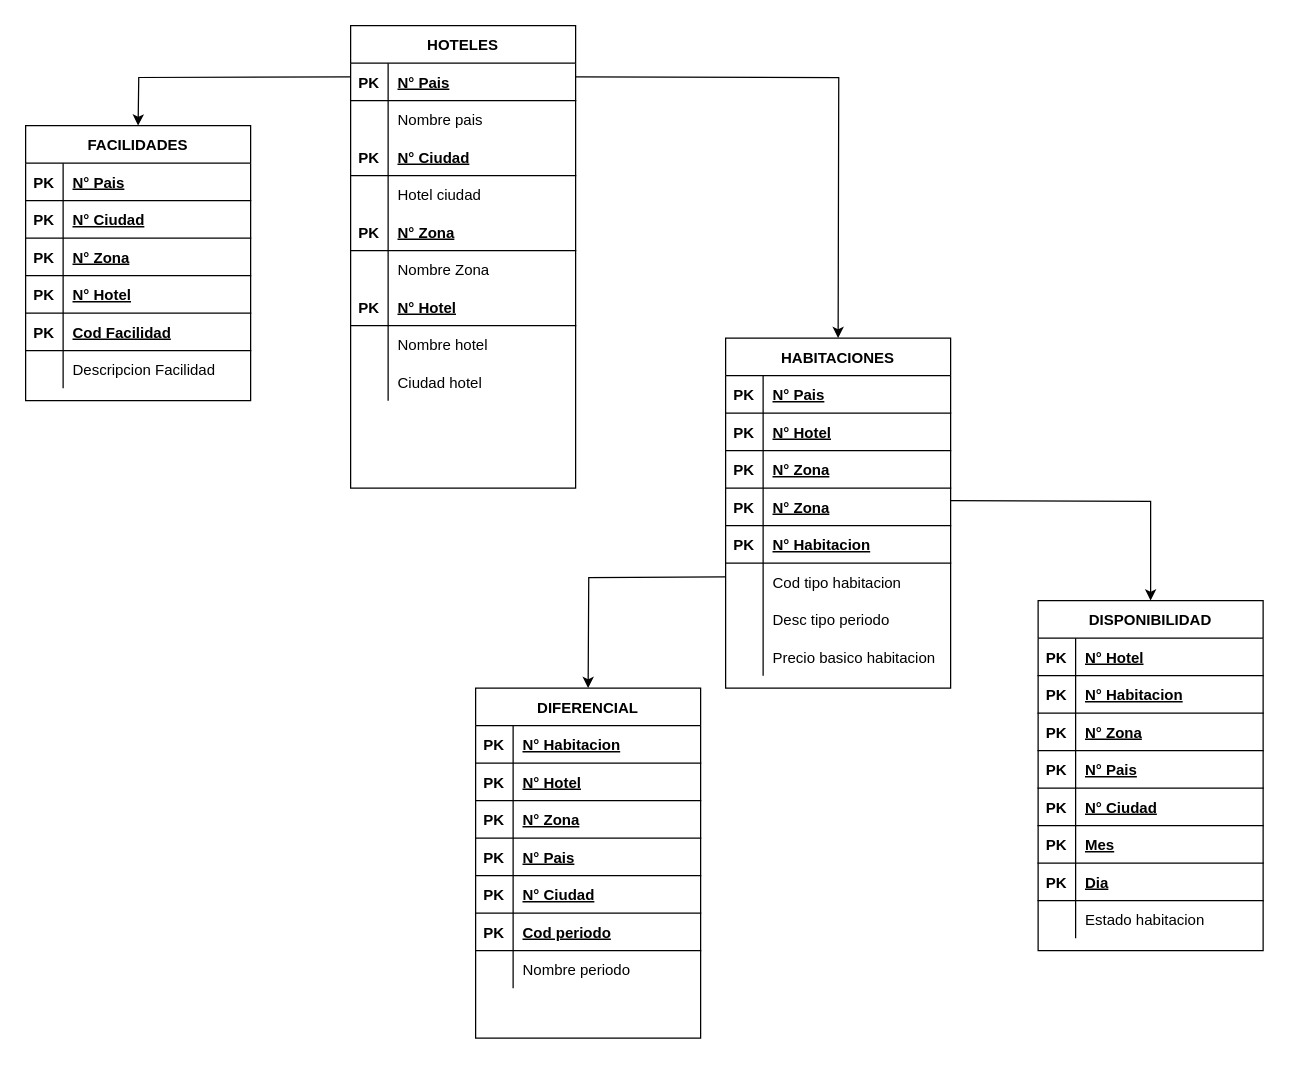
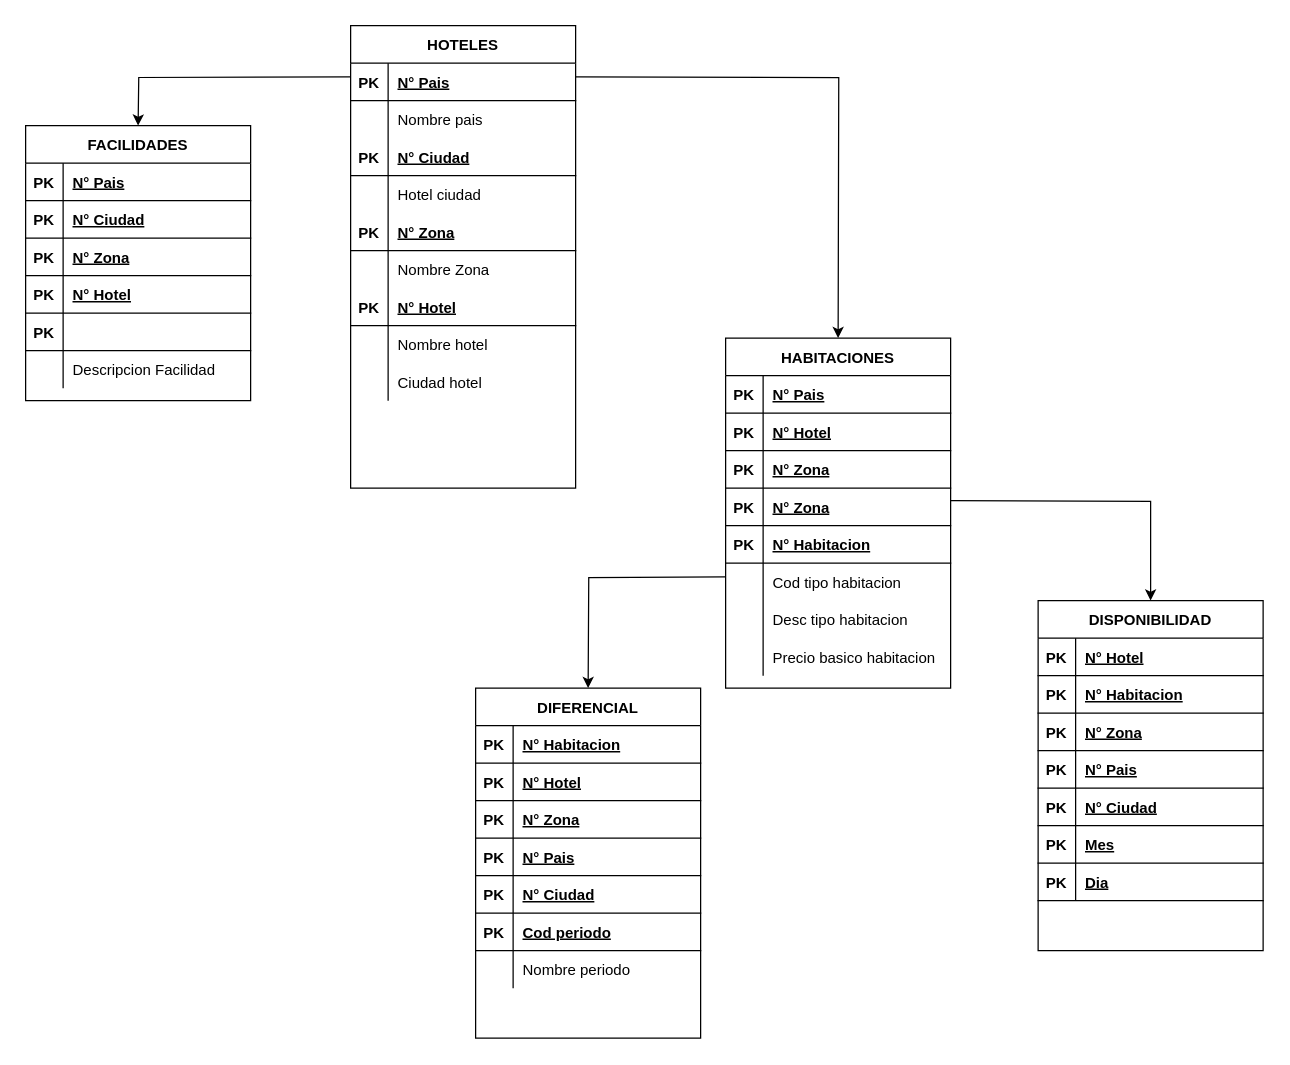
node "Cod Facilidad": removed
node "Desc tipo periodo": label "Desc tipo periodo" -> "Desc tipo habitacion"
node "Estado habitacion": removed
